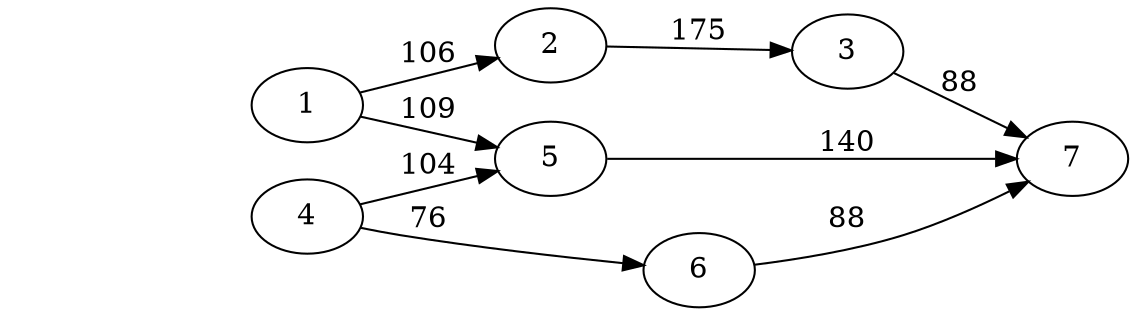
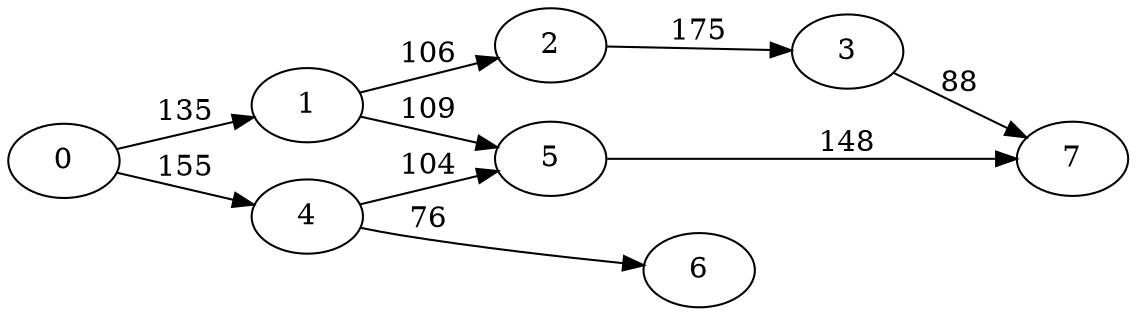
edge "5" -> "7": label "140" -> "148"
node "0": added
edge "6" -> "7": removed, label "88"
